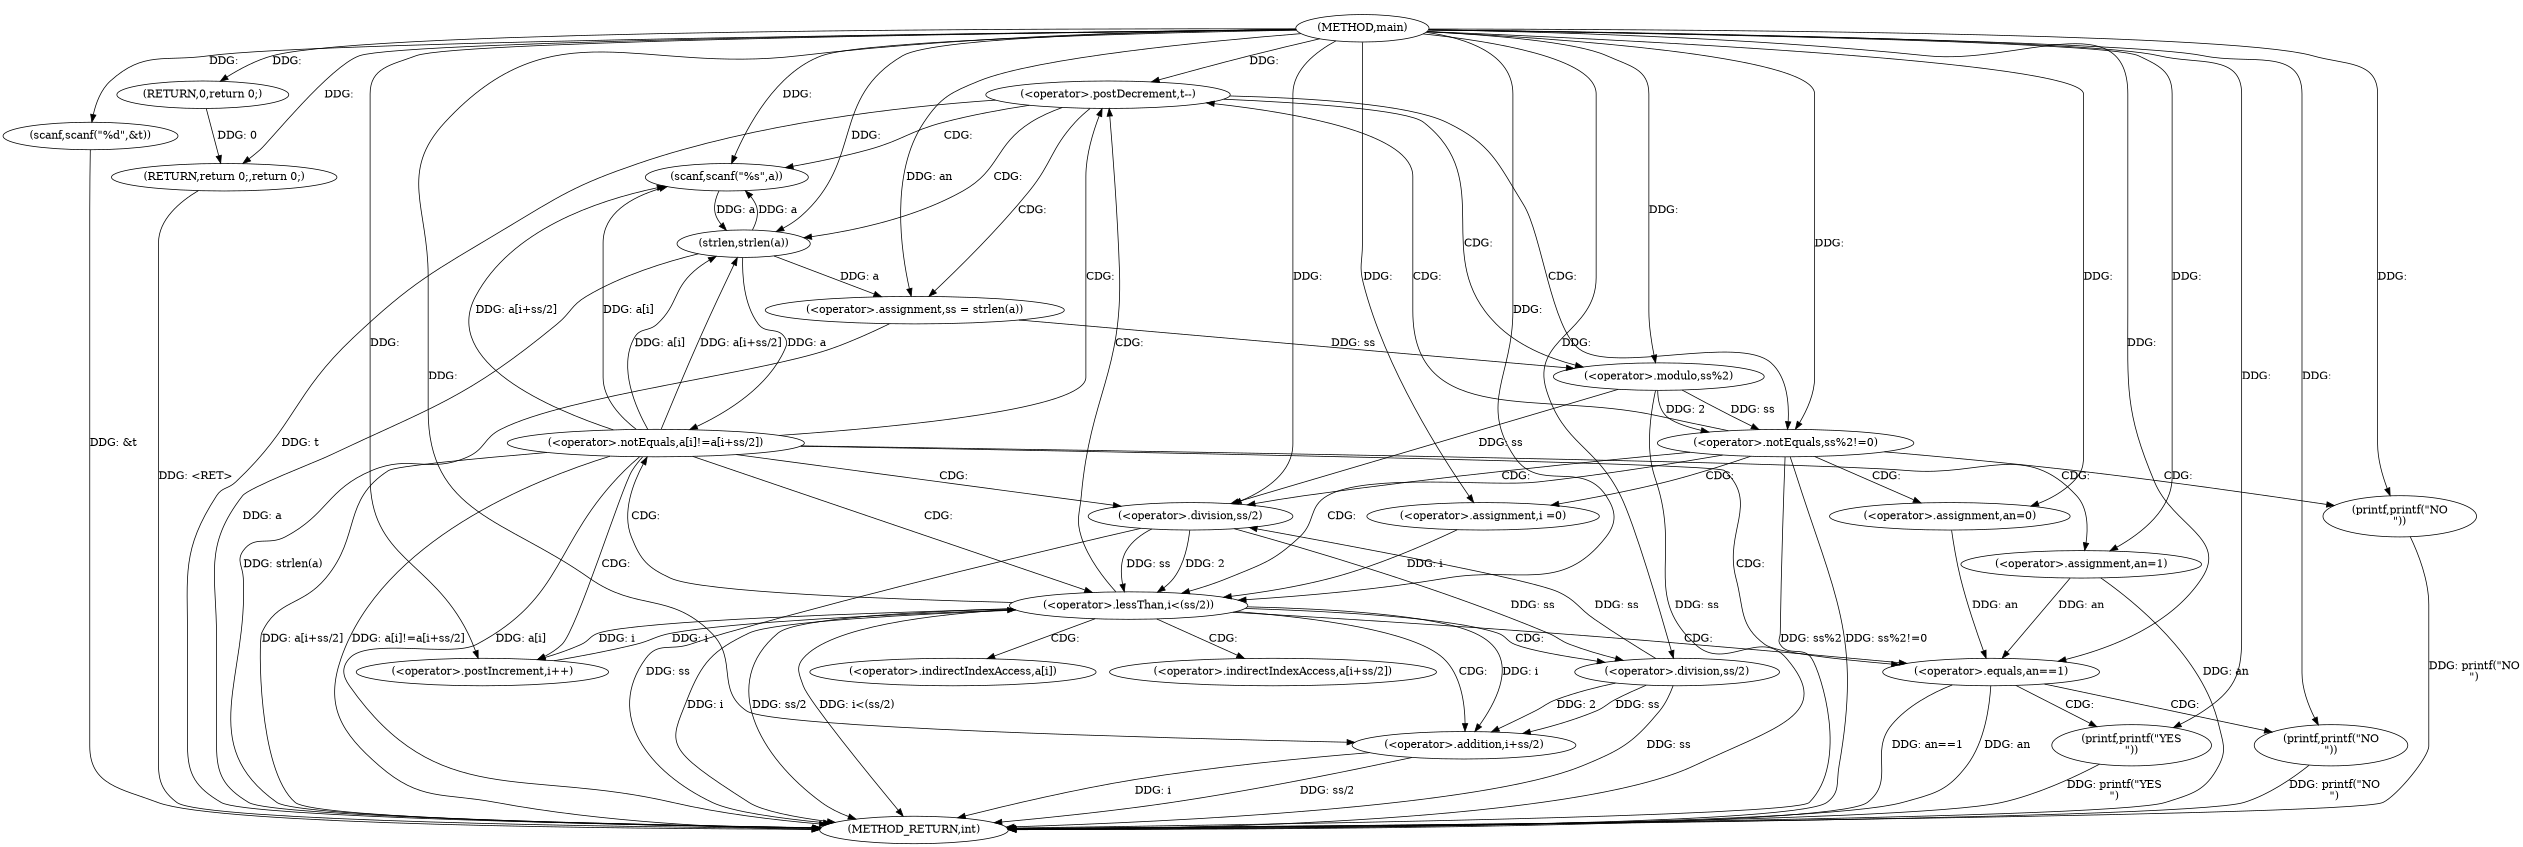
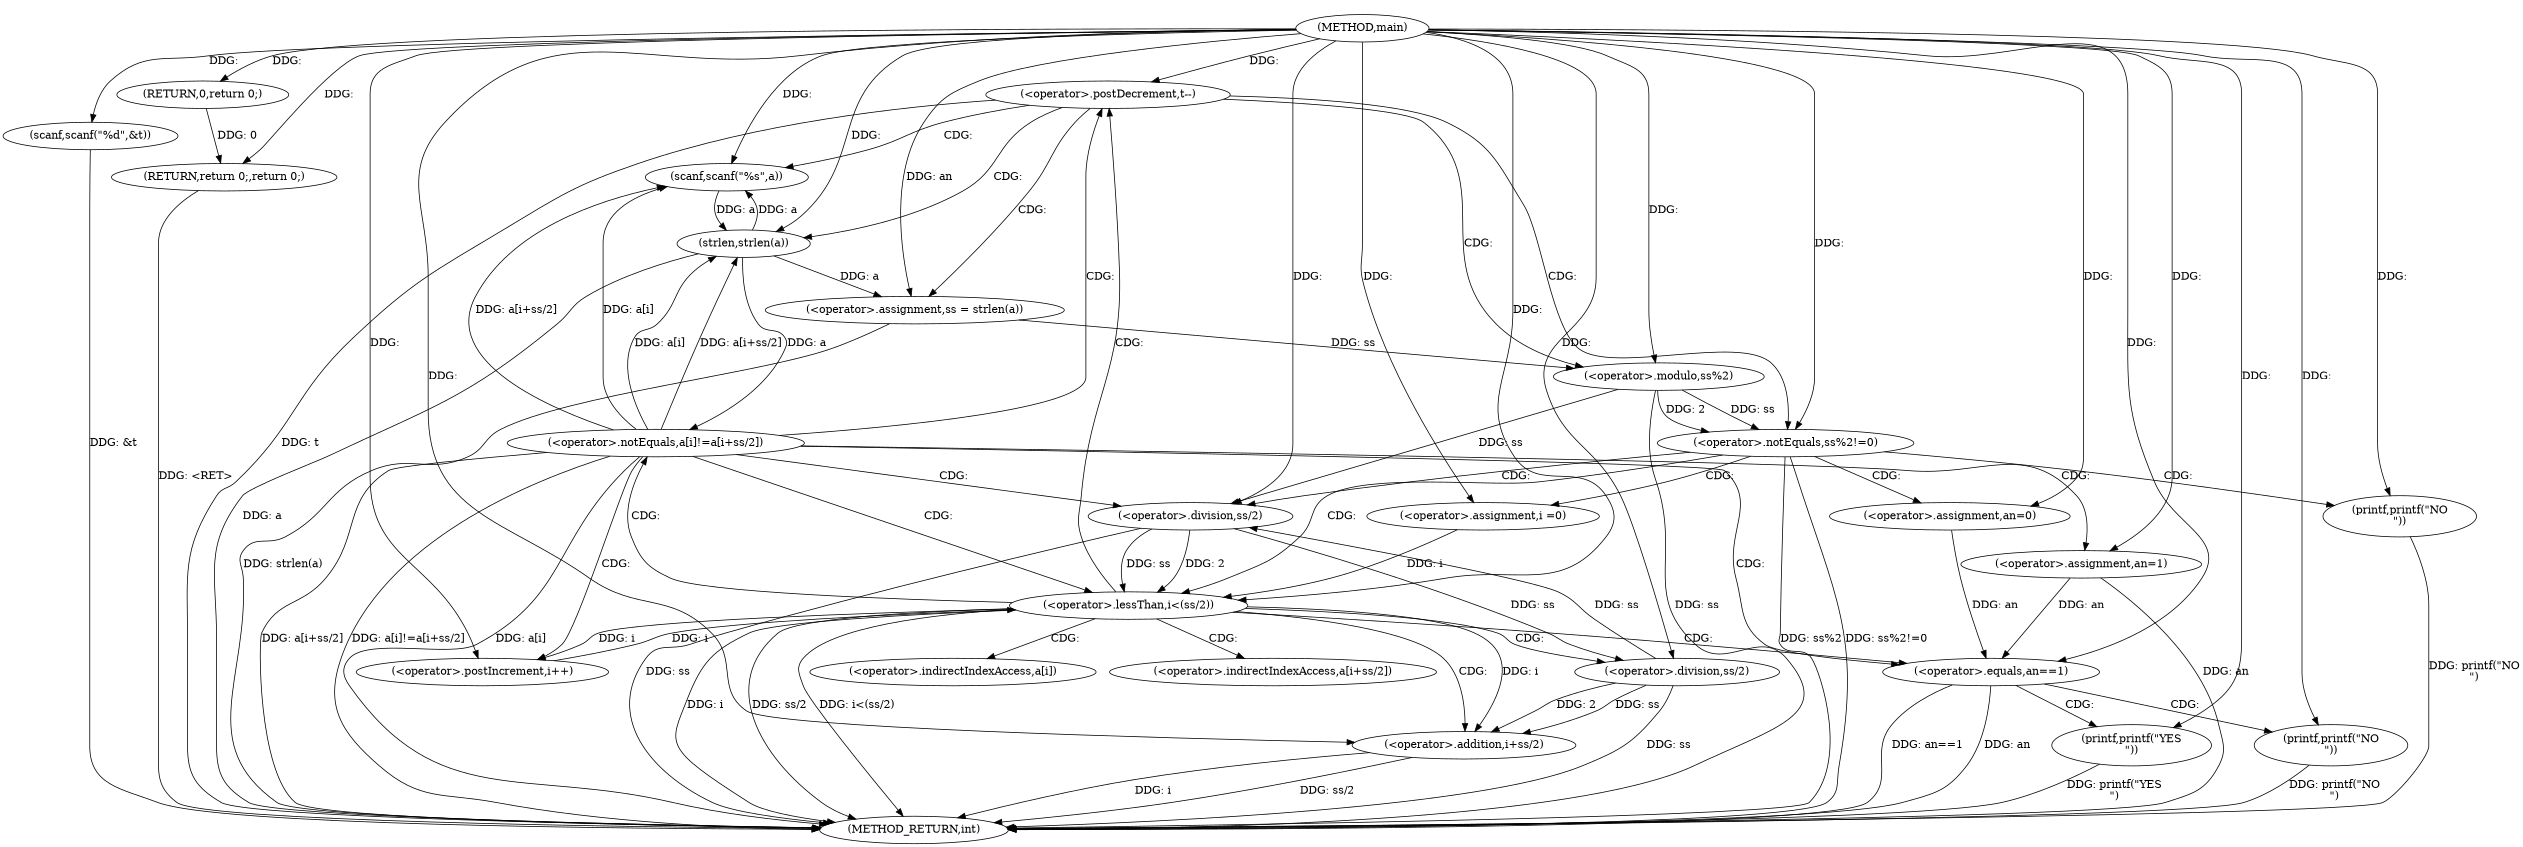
edge "(<operator>.notEquals,ss%2!=0)" -> "(<operator>.postDecrement,t--)": removed, label "CDG:"
